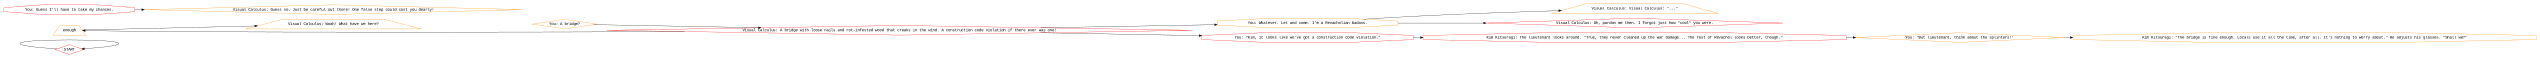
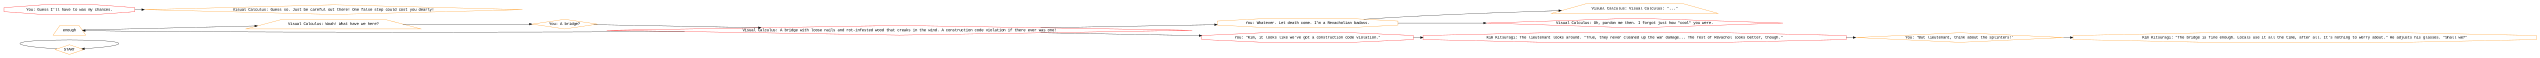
node "You: Guess I'll have to take my chances.": label "You: Guess I'll have to take my chances." -> "You: Guess I'll have to was my chances."
node "You: Whatever. Let and come. I'm a Revacholian badass.": label "You: Whatever. Let and come. I'm a Revacholian badass." -> "You: Whatever. Let death come. I'm a Revacholian badass."
edge "Visual Calculus: Woah! What have we here?" -> "You: A bridge?": added
node "START": color red -> darkorange
